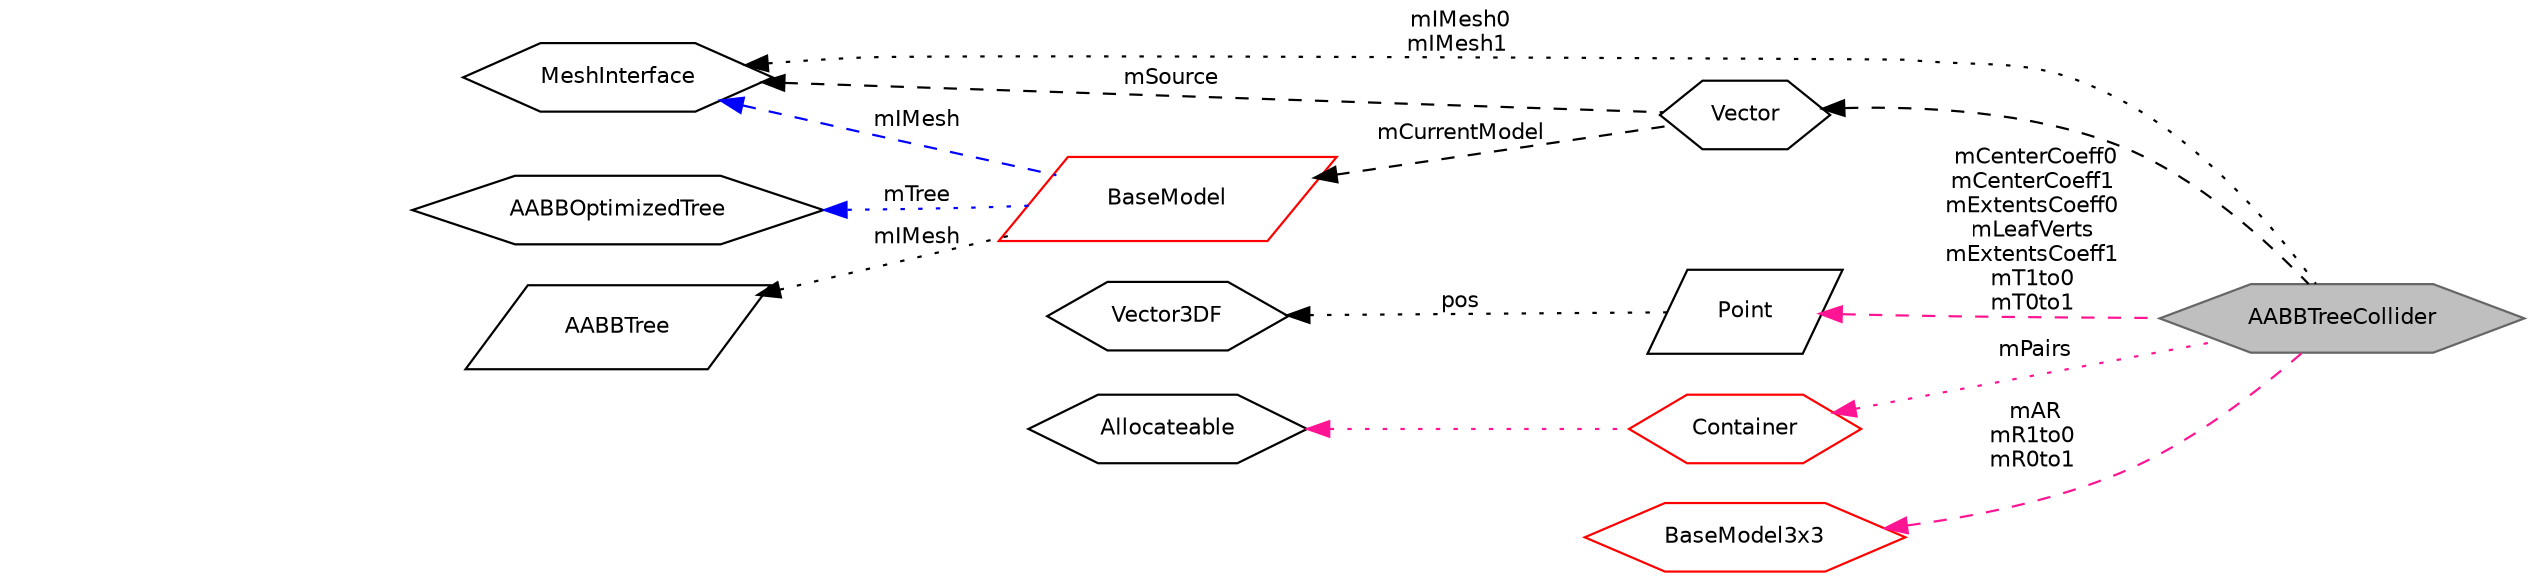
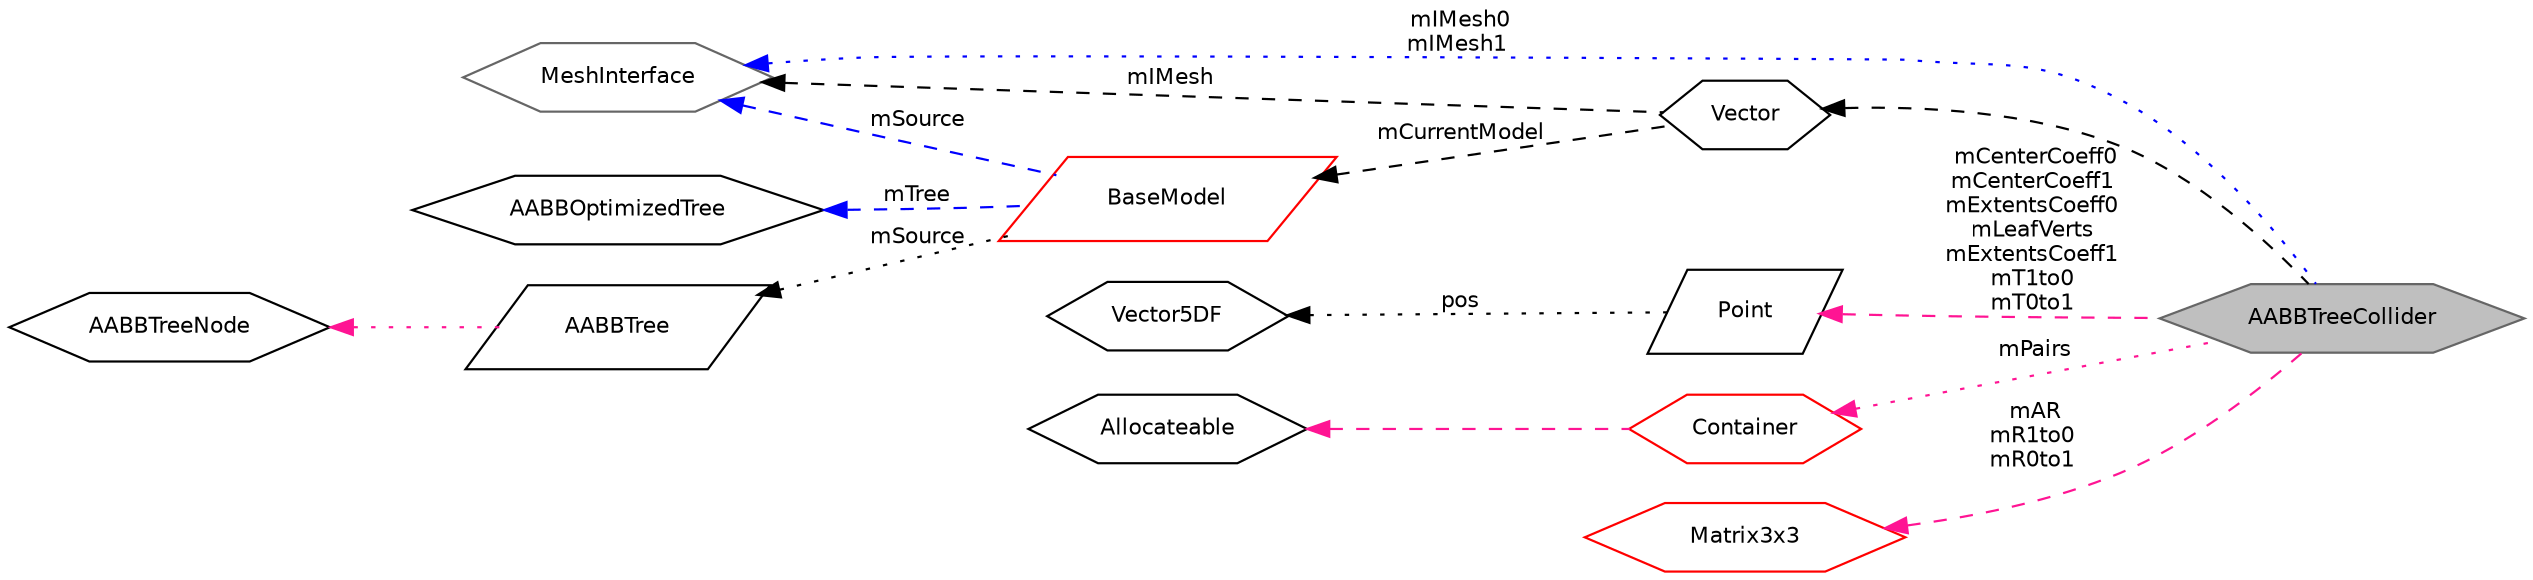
edge "AABBTreeCollider" -> "MeshInterface": color black -> blue
node "MeshInterface": color black -> gray40
edge "Vector" -> "MeshInterface": label " mSource" -> " mIMesh"
edge "BaseModel" -> "MeshInterface": label " mIMesh" -> " mSource"
edge "BaseModel" -> "AABBOptimizedTree": style dotted -> dashed
edge "BaseModel" -> "AABBTree": label " mIMesh" -> " mSource"
node "Vector3DF": label "Vector3DF" -> "Vector5DF"
node "AABBTreeNode": added
edge "Container" -> "Allocateable": style dotted -> dashed
node "BaseModel3x3": label "BaseModel3x3" -> "Matrix3x3"
